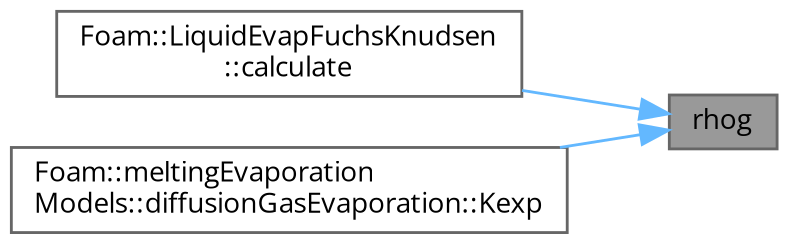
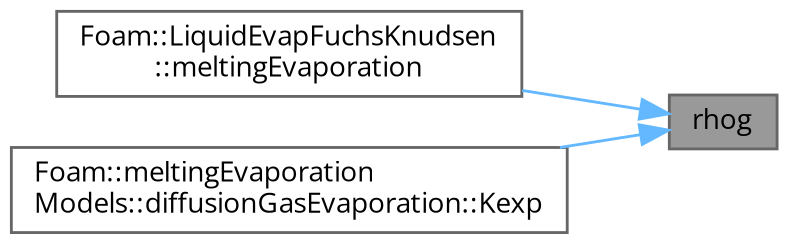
node "Foam::LiquidEvapFuchsKnudsen ::calculate": label "Foam::LiquidEvapFuchsKnudsen ::calculate" -> "Foam::LiquidEvapFuchsKnudsen ::meltingEvaporation"
